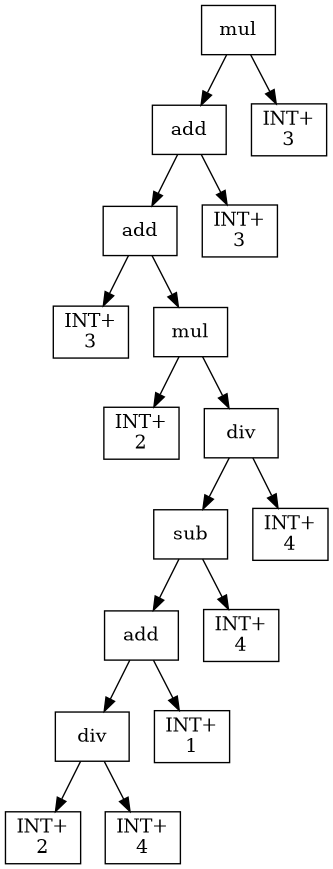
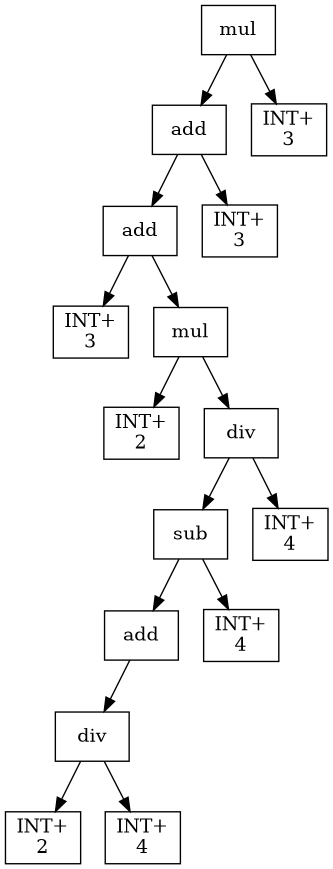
node "INT+ 1": removed
